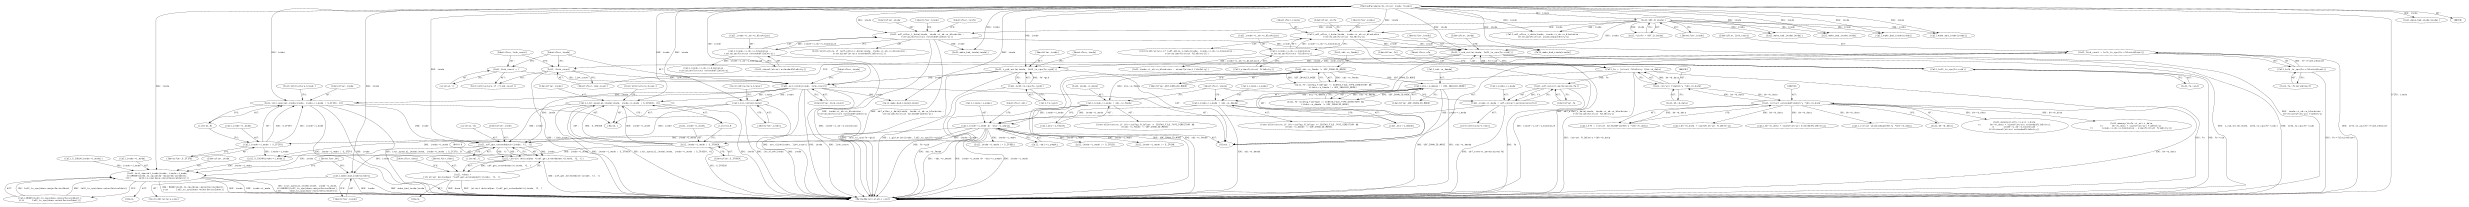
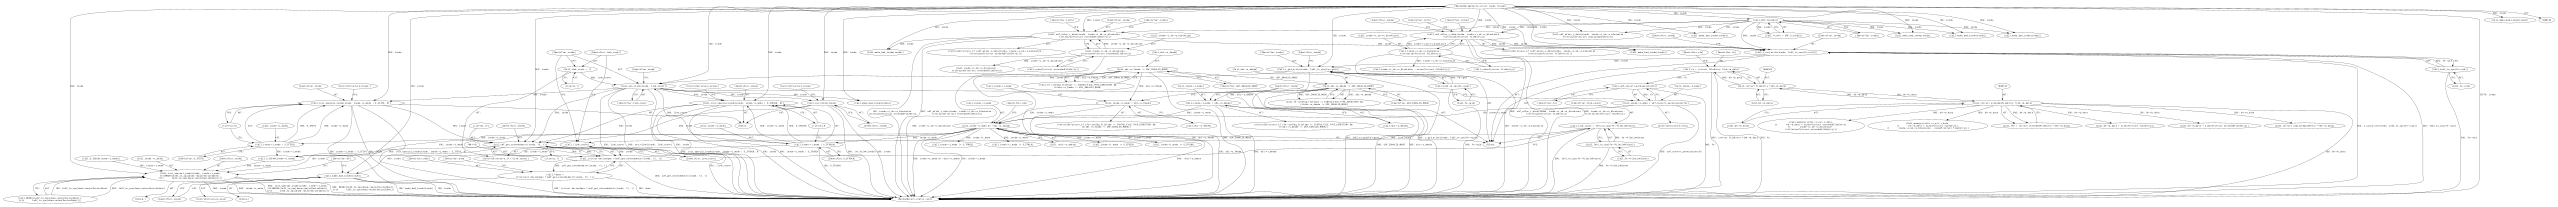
edge "(Call,!link_count)" -> "(Call,set_nlink(inode, link_count))": now "(Call,inode->i_mode | S_IFSOCK)" -> "(Call,set_nlink(inode, link_count))"
node "(Call,inode->i_mode |= S_IFBLK)": added
